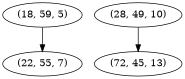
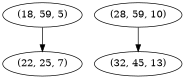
node "(28, 49, 10)": label "(28, 49, 10)" -> "(28, 59, 10)"
node "(22, 55, 7)": label "(22, 55, 7)" -> "(22, 25, 7)"
node "(72, 45, 13)": label "(72, 45, 13)" -> "(32, 45, 13)"
